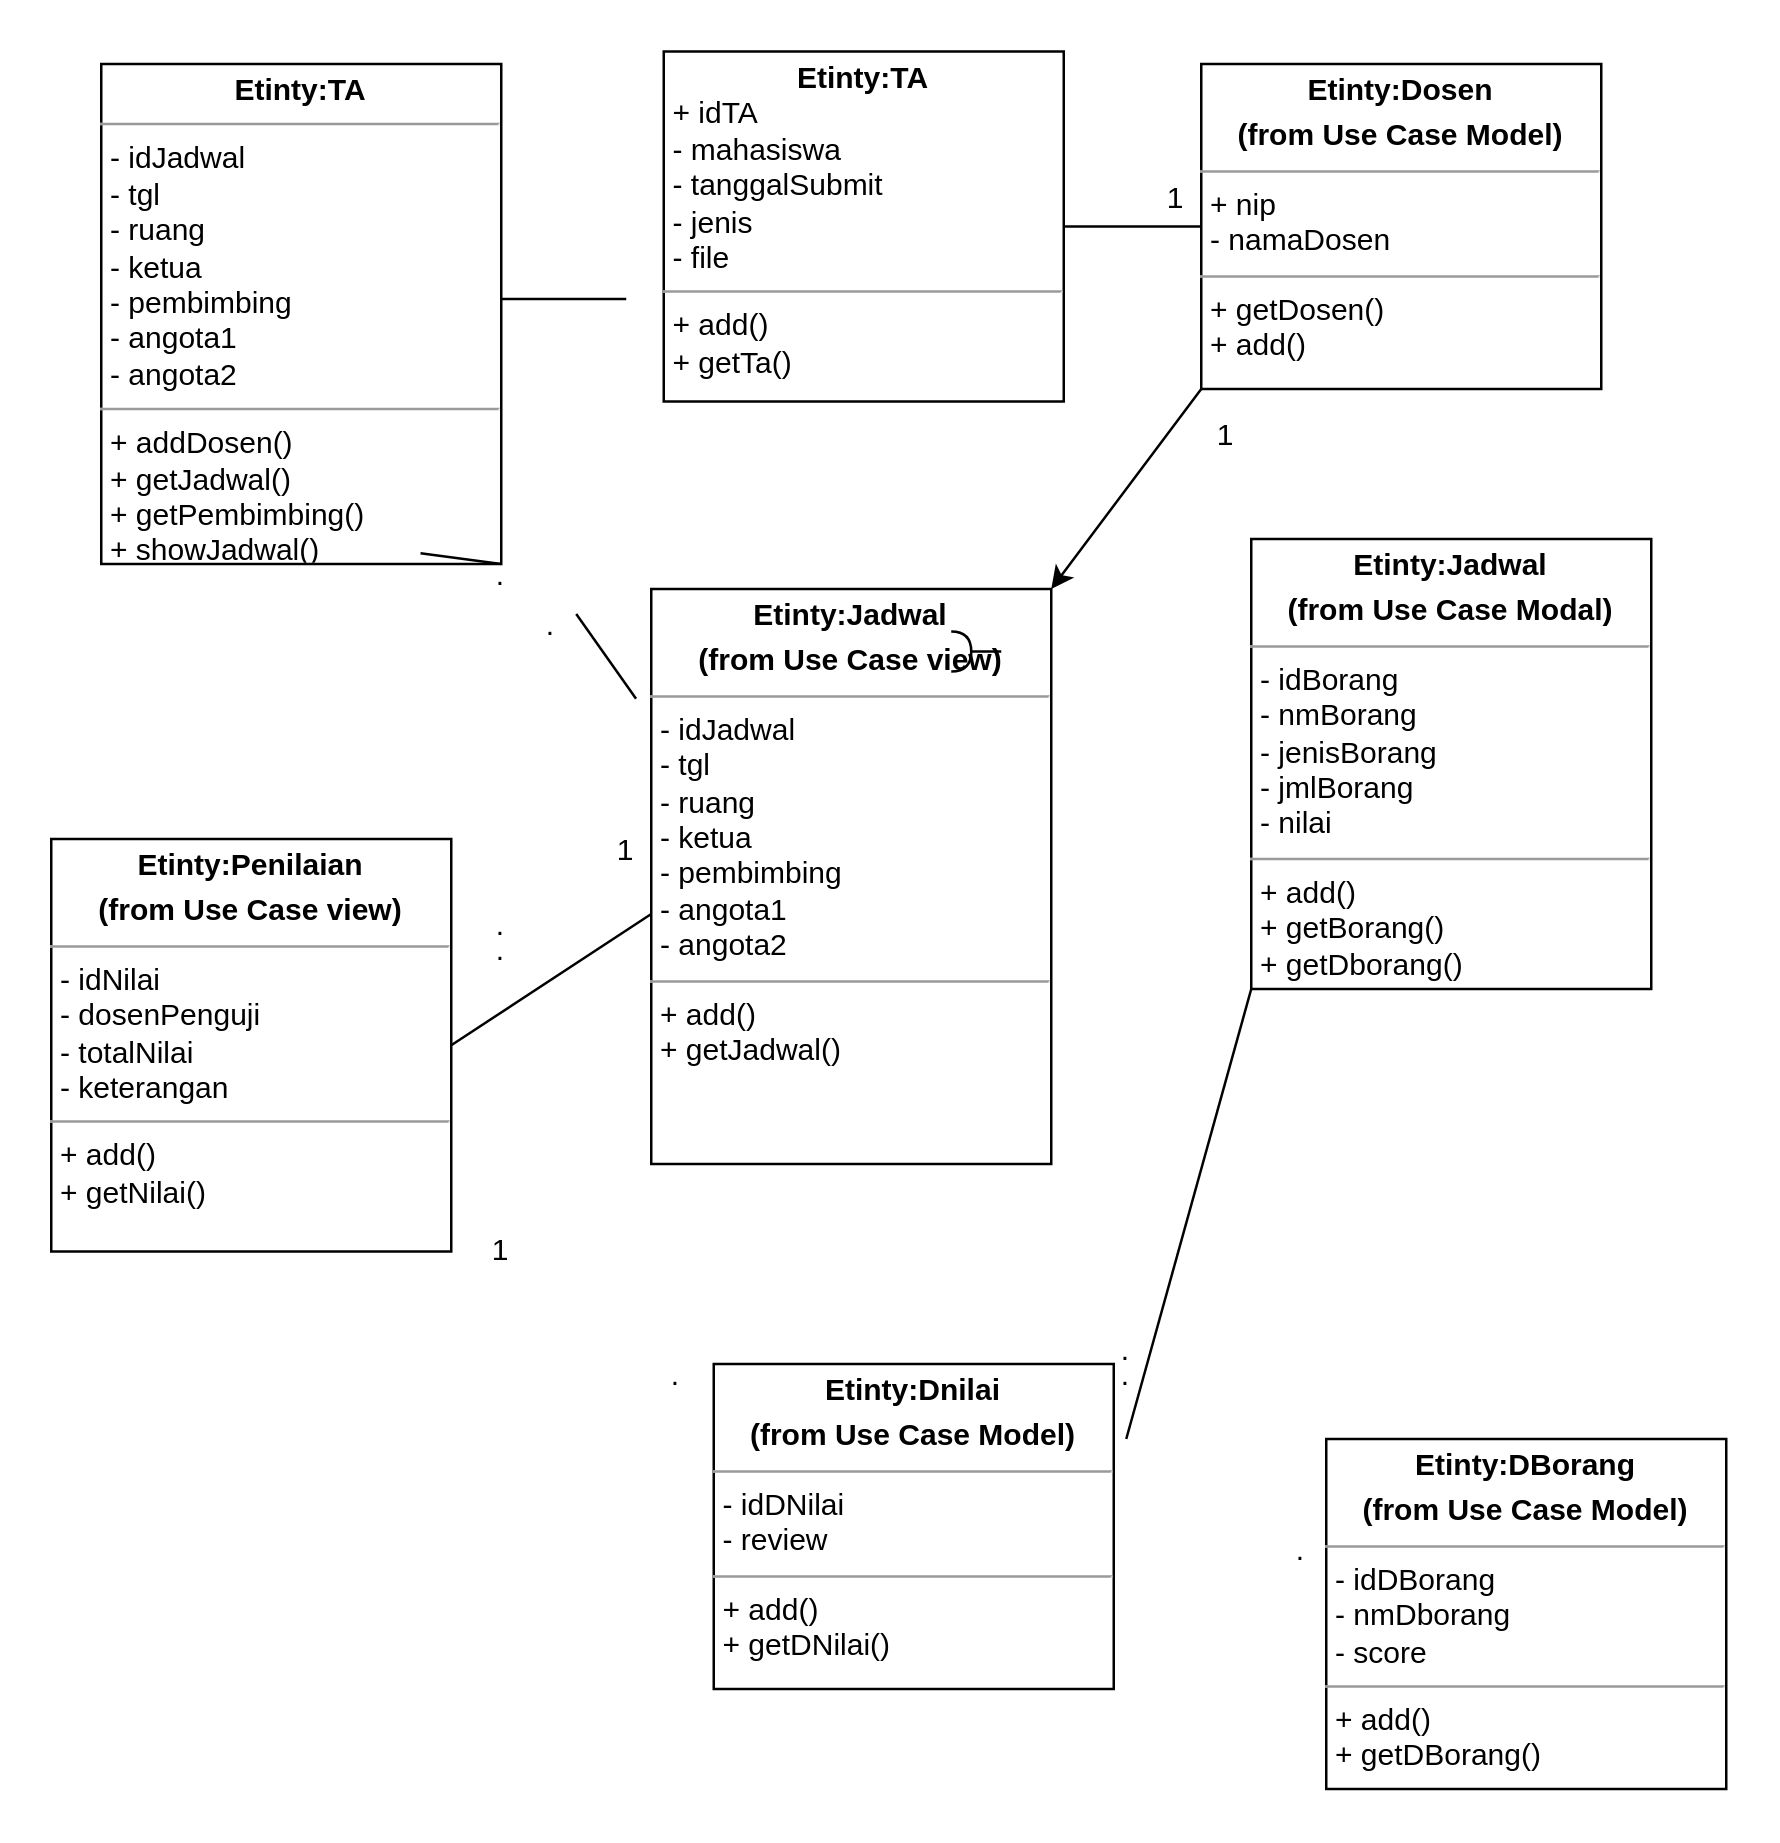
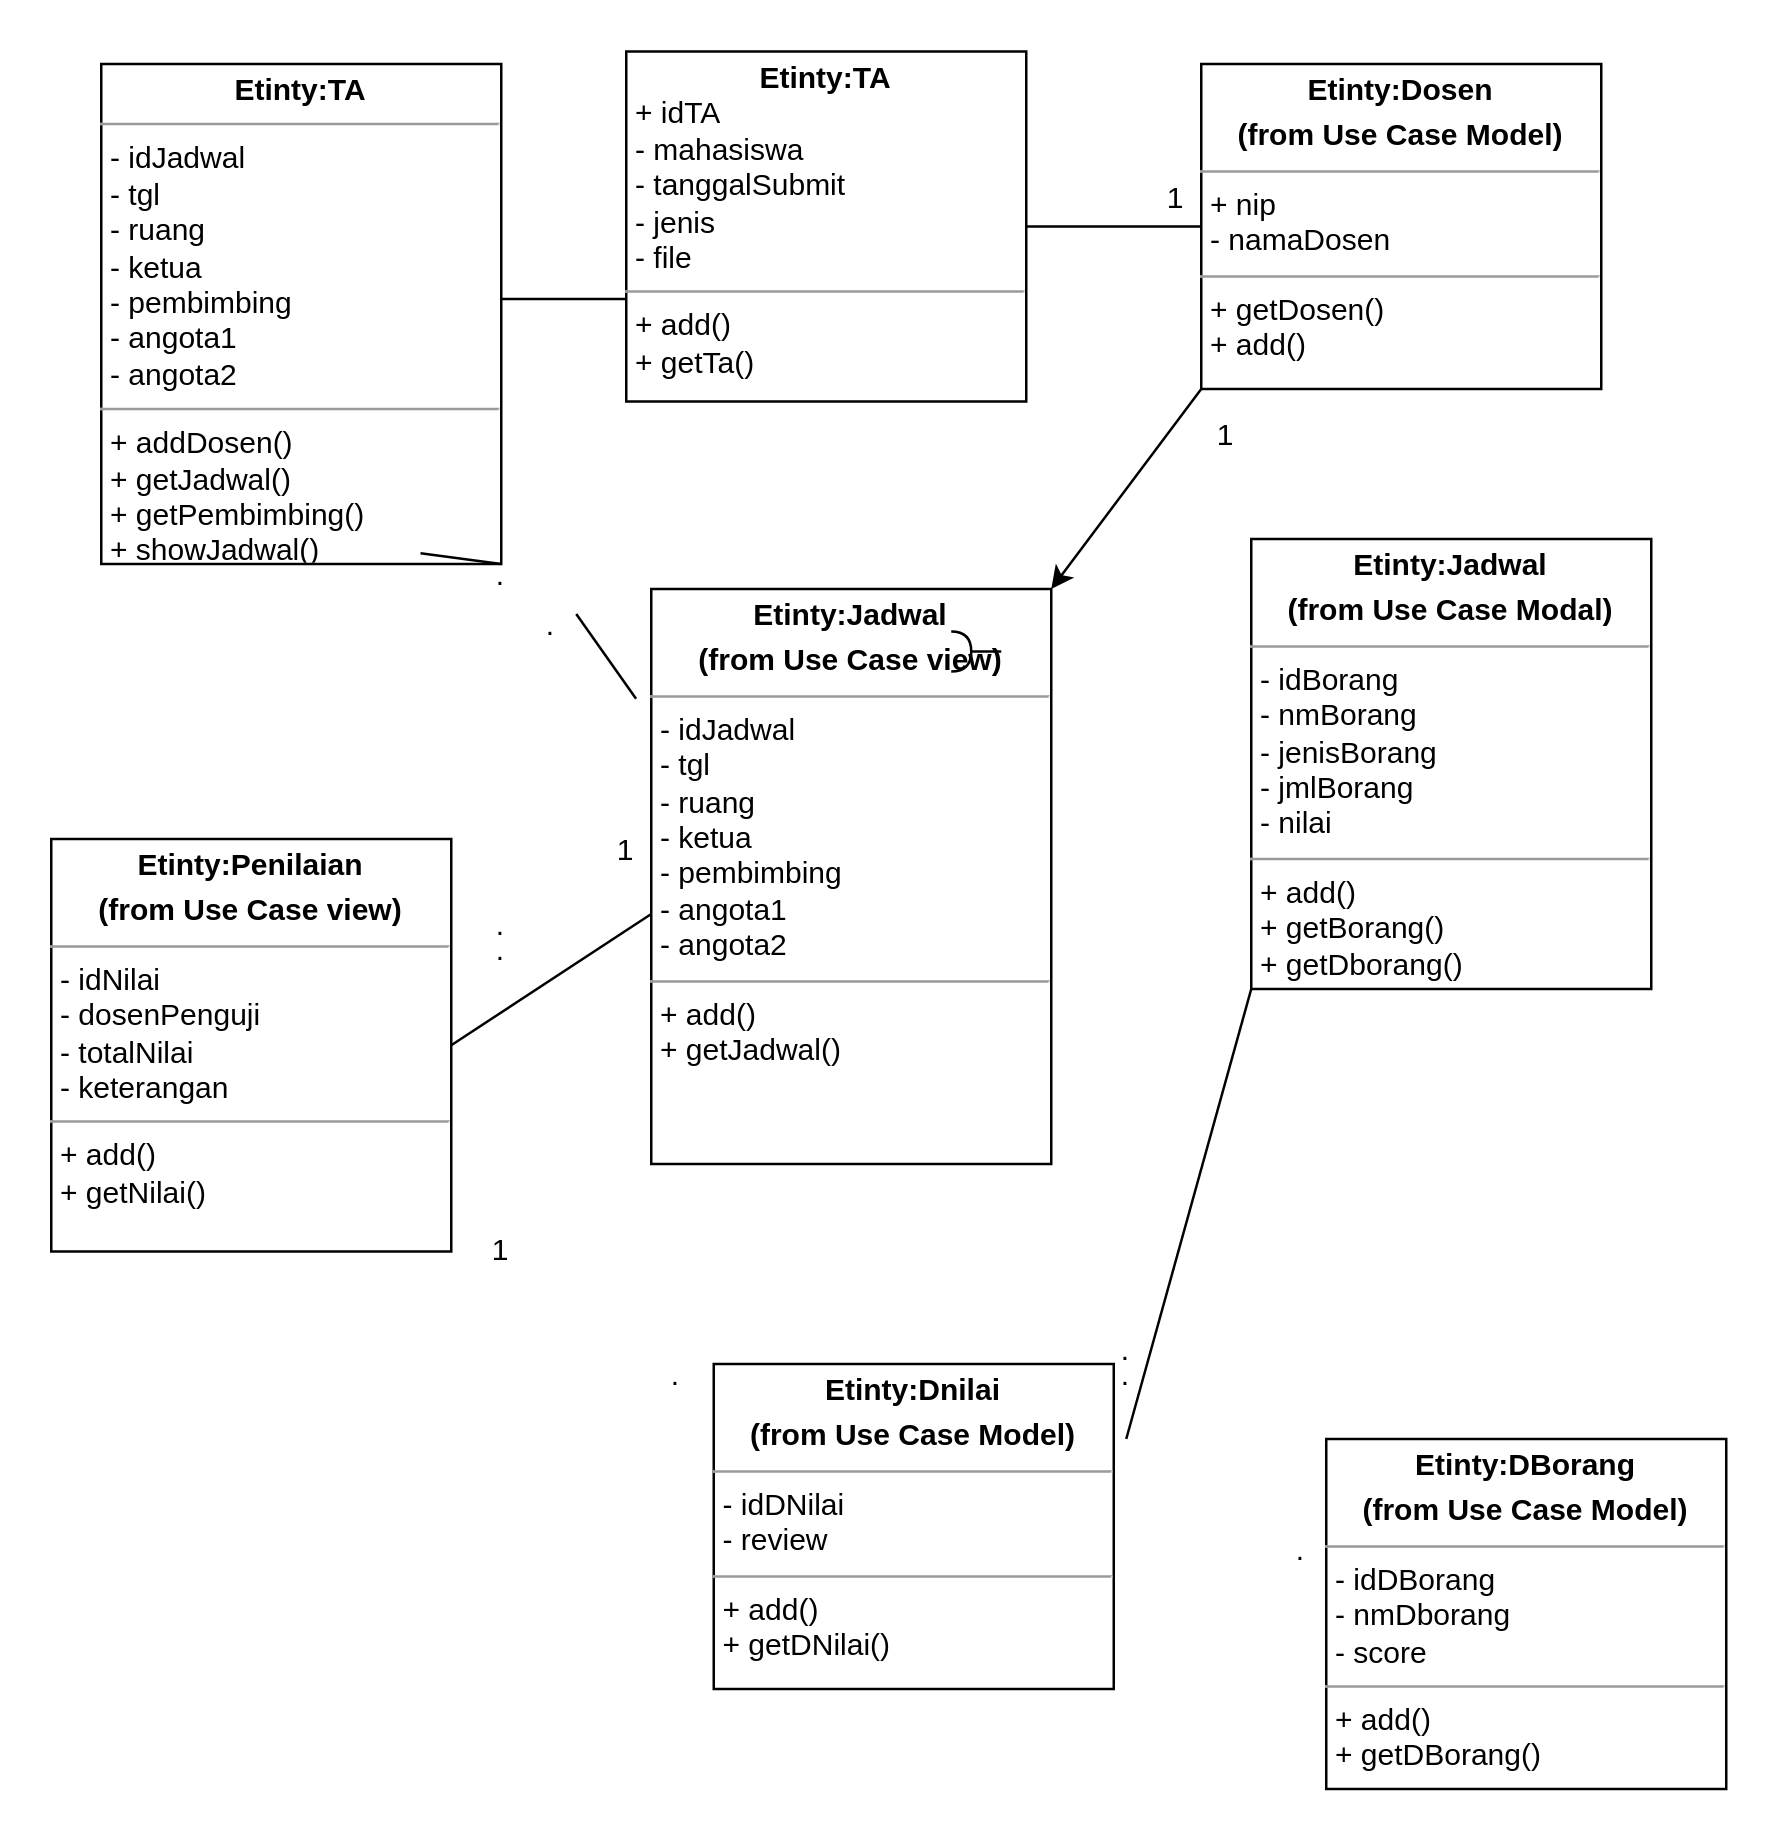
node "Etinty:TA + idTA - mahasiswa - tanggalSubmit - jenis - file + add() + getTa()": moved (864, 226) -> (826, 226)
